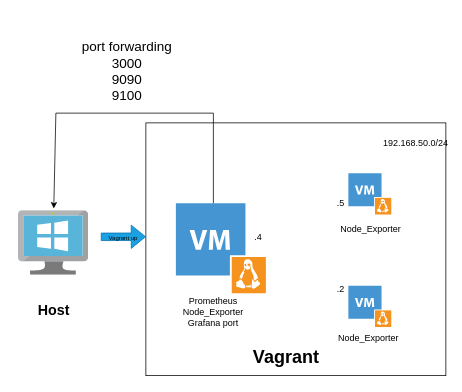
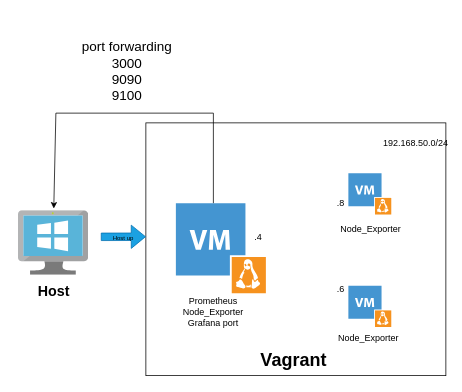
node ".5": label ".5" -> ".8"
node "Vagrant up": label "Vagrant up" -> "Host up"
node ".2": label ".2" -> ".6"
node "Host": moved (53, 309) -> (53, 290)
node "Vagrant": moved (288, 357) -> (296, 360)
